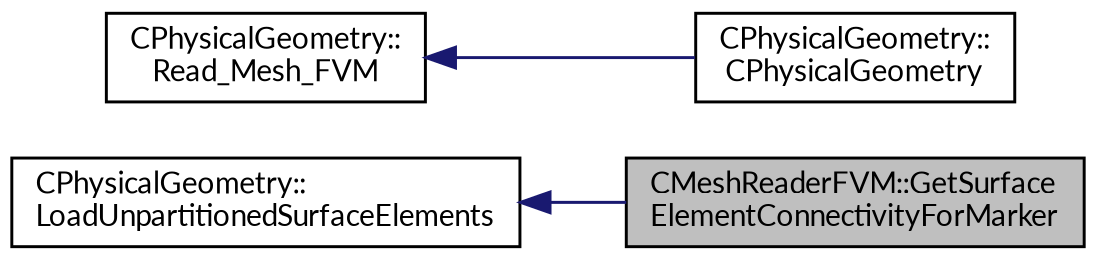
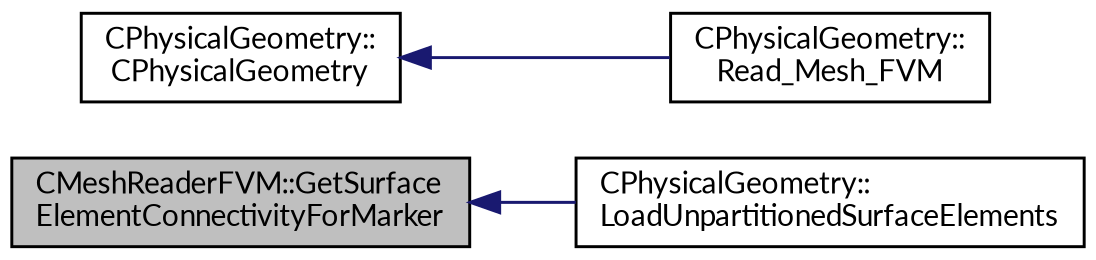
edge "CPhysicalGeometry:: CPhysicalGeometry" -> "CPhysicalGeometry:: Read_Mesh_FVM": reversed
edge "CMeshReaderFVM::GetSurface ElementConnectivityForMarker" -> "CPhysicalGeometry:: LoadUnpartitionedSurfaceElements": reversed
